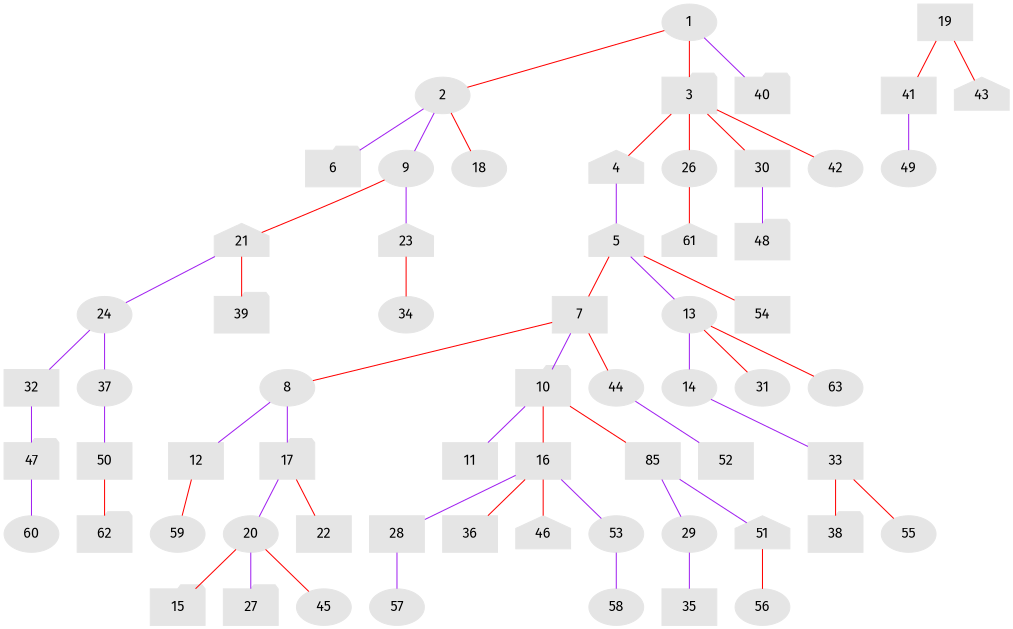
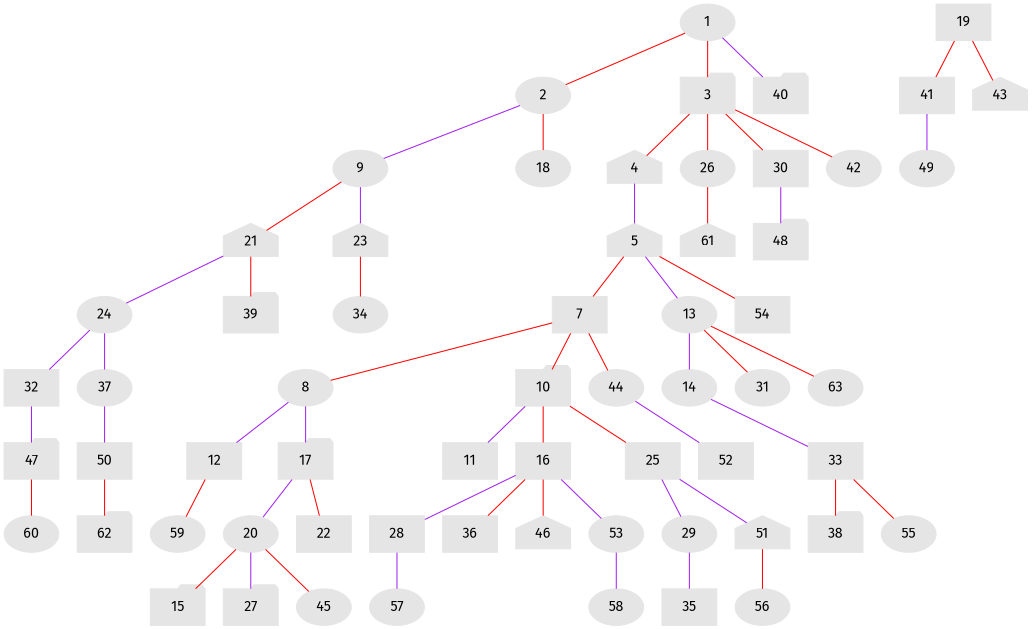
node "6": removed
edge "7" -- "10": color purple -> red
node "85": label "85" -> "25"
edge "47" -- "60": color purple -> red
